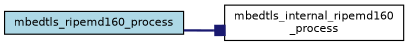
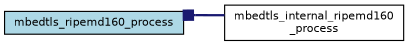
edge "mbedtls_ripemd160_process" -> "mbedtls_internal_ripemd160 _process": reversed
